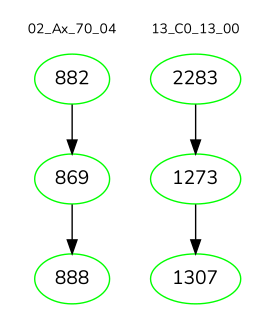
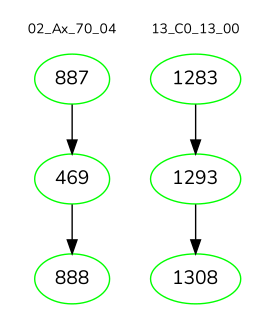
node "882": label "882" -> "887"
node "2283": label "2283" -> "1283"
node "869": label "869" -> "469"
node "1273": label "1273" -> "1293"
node "1307": label "1307" -> "1308"
